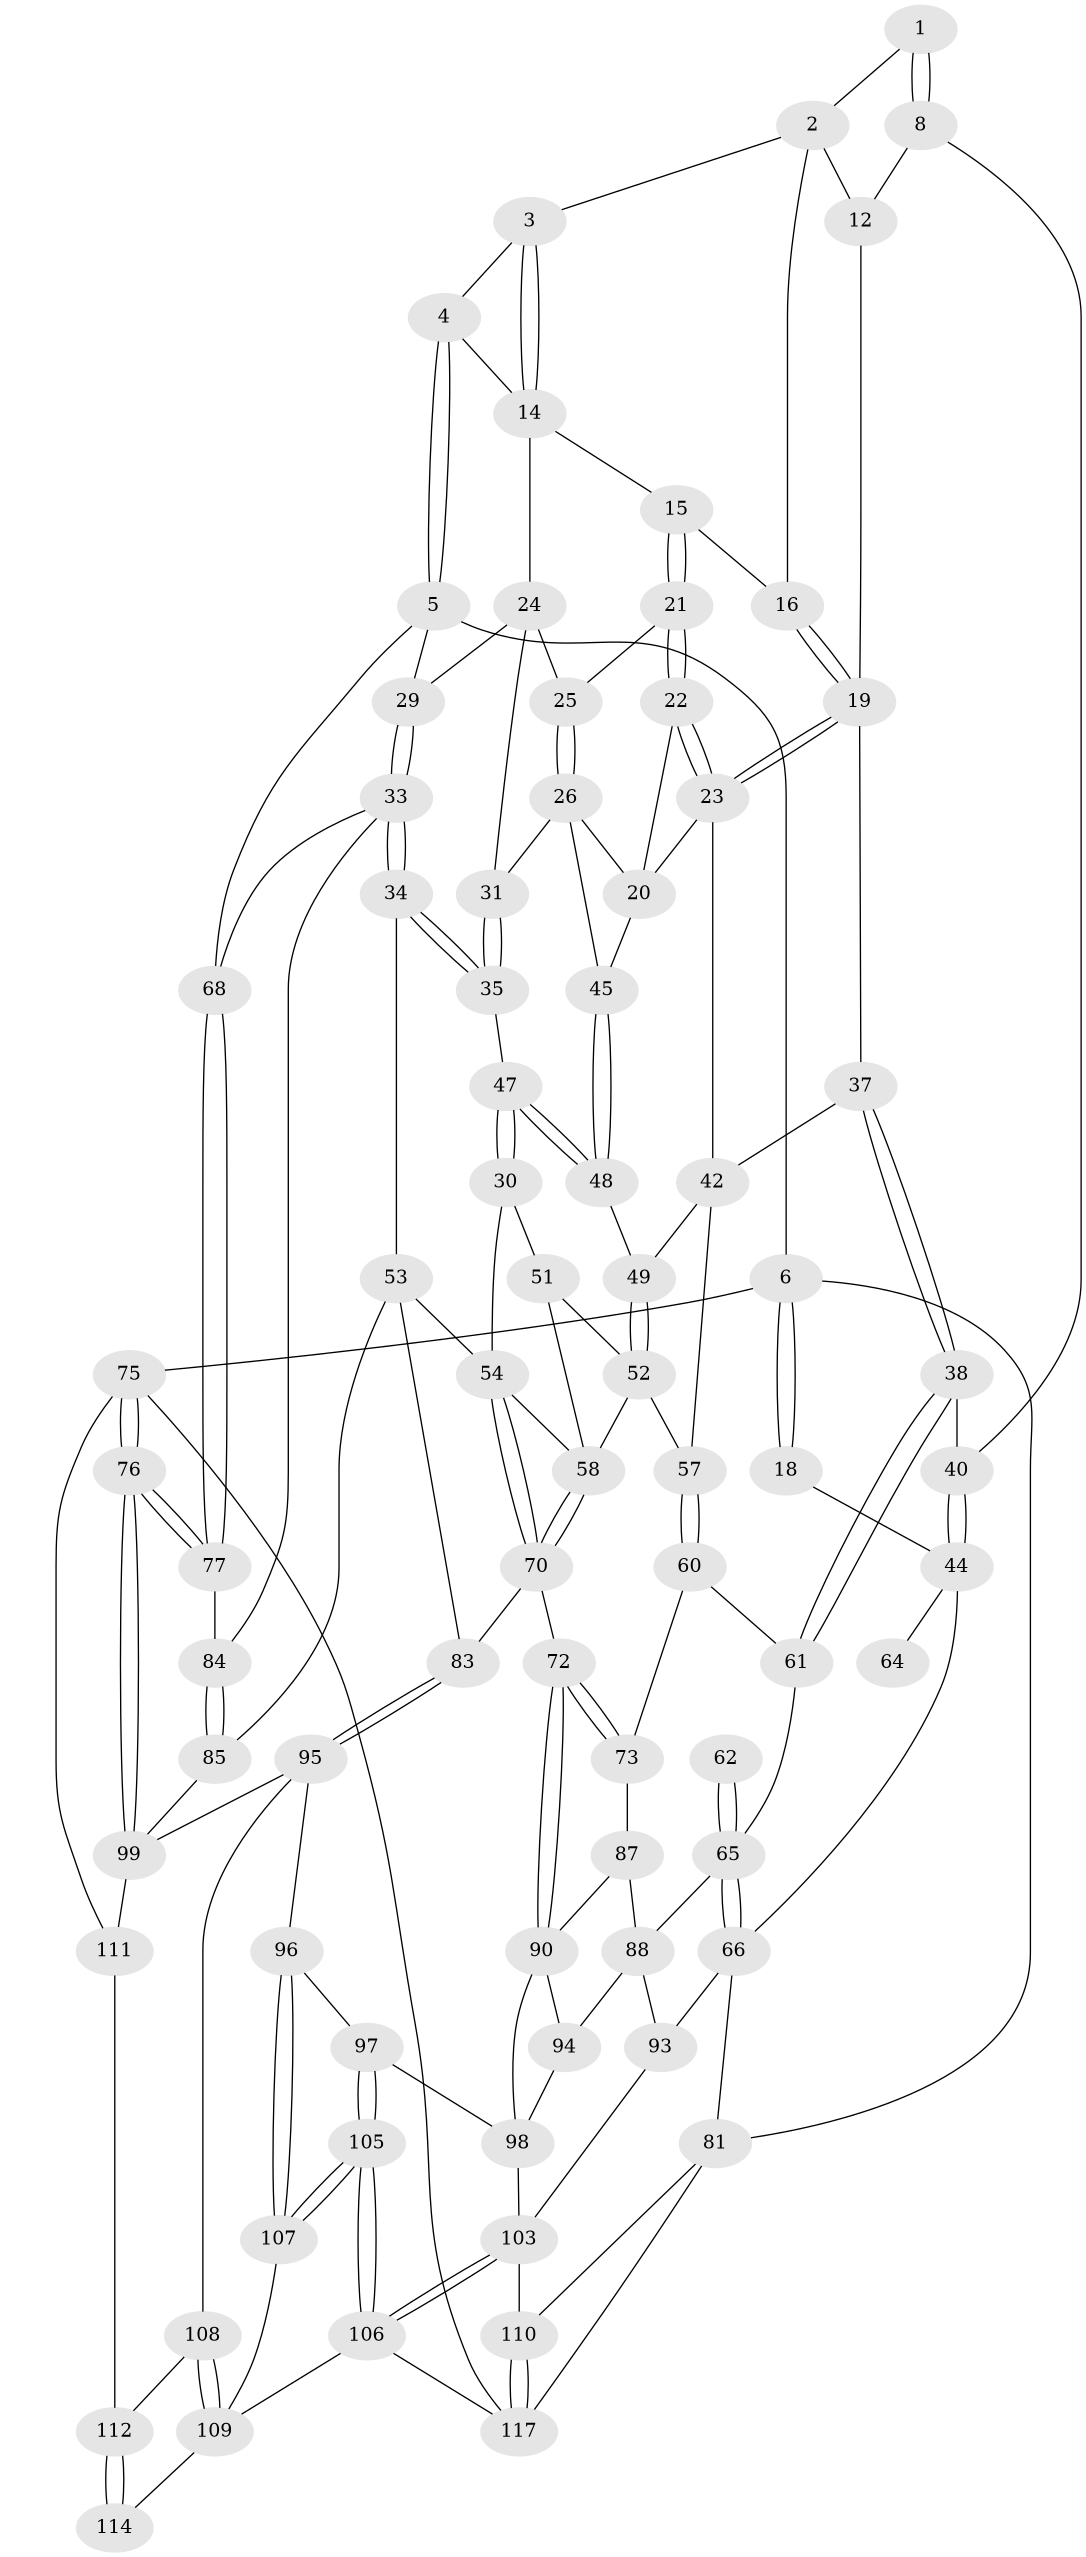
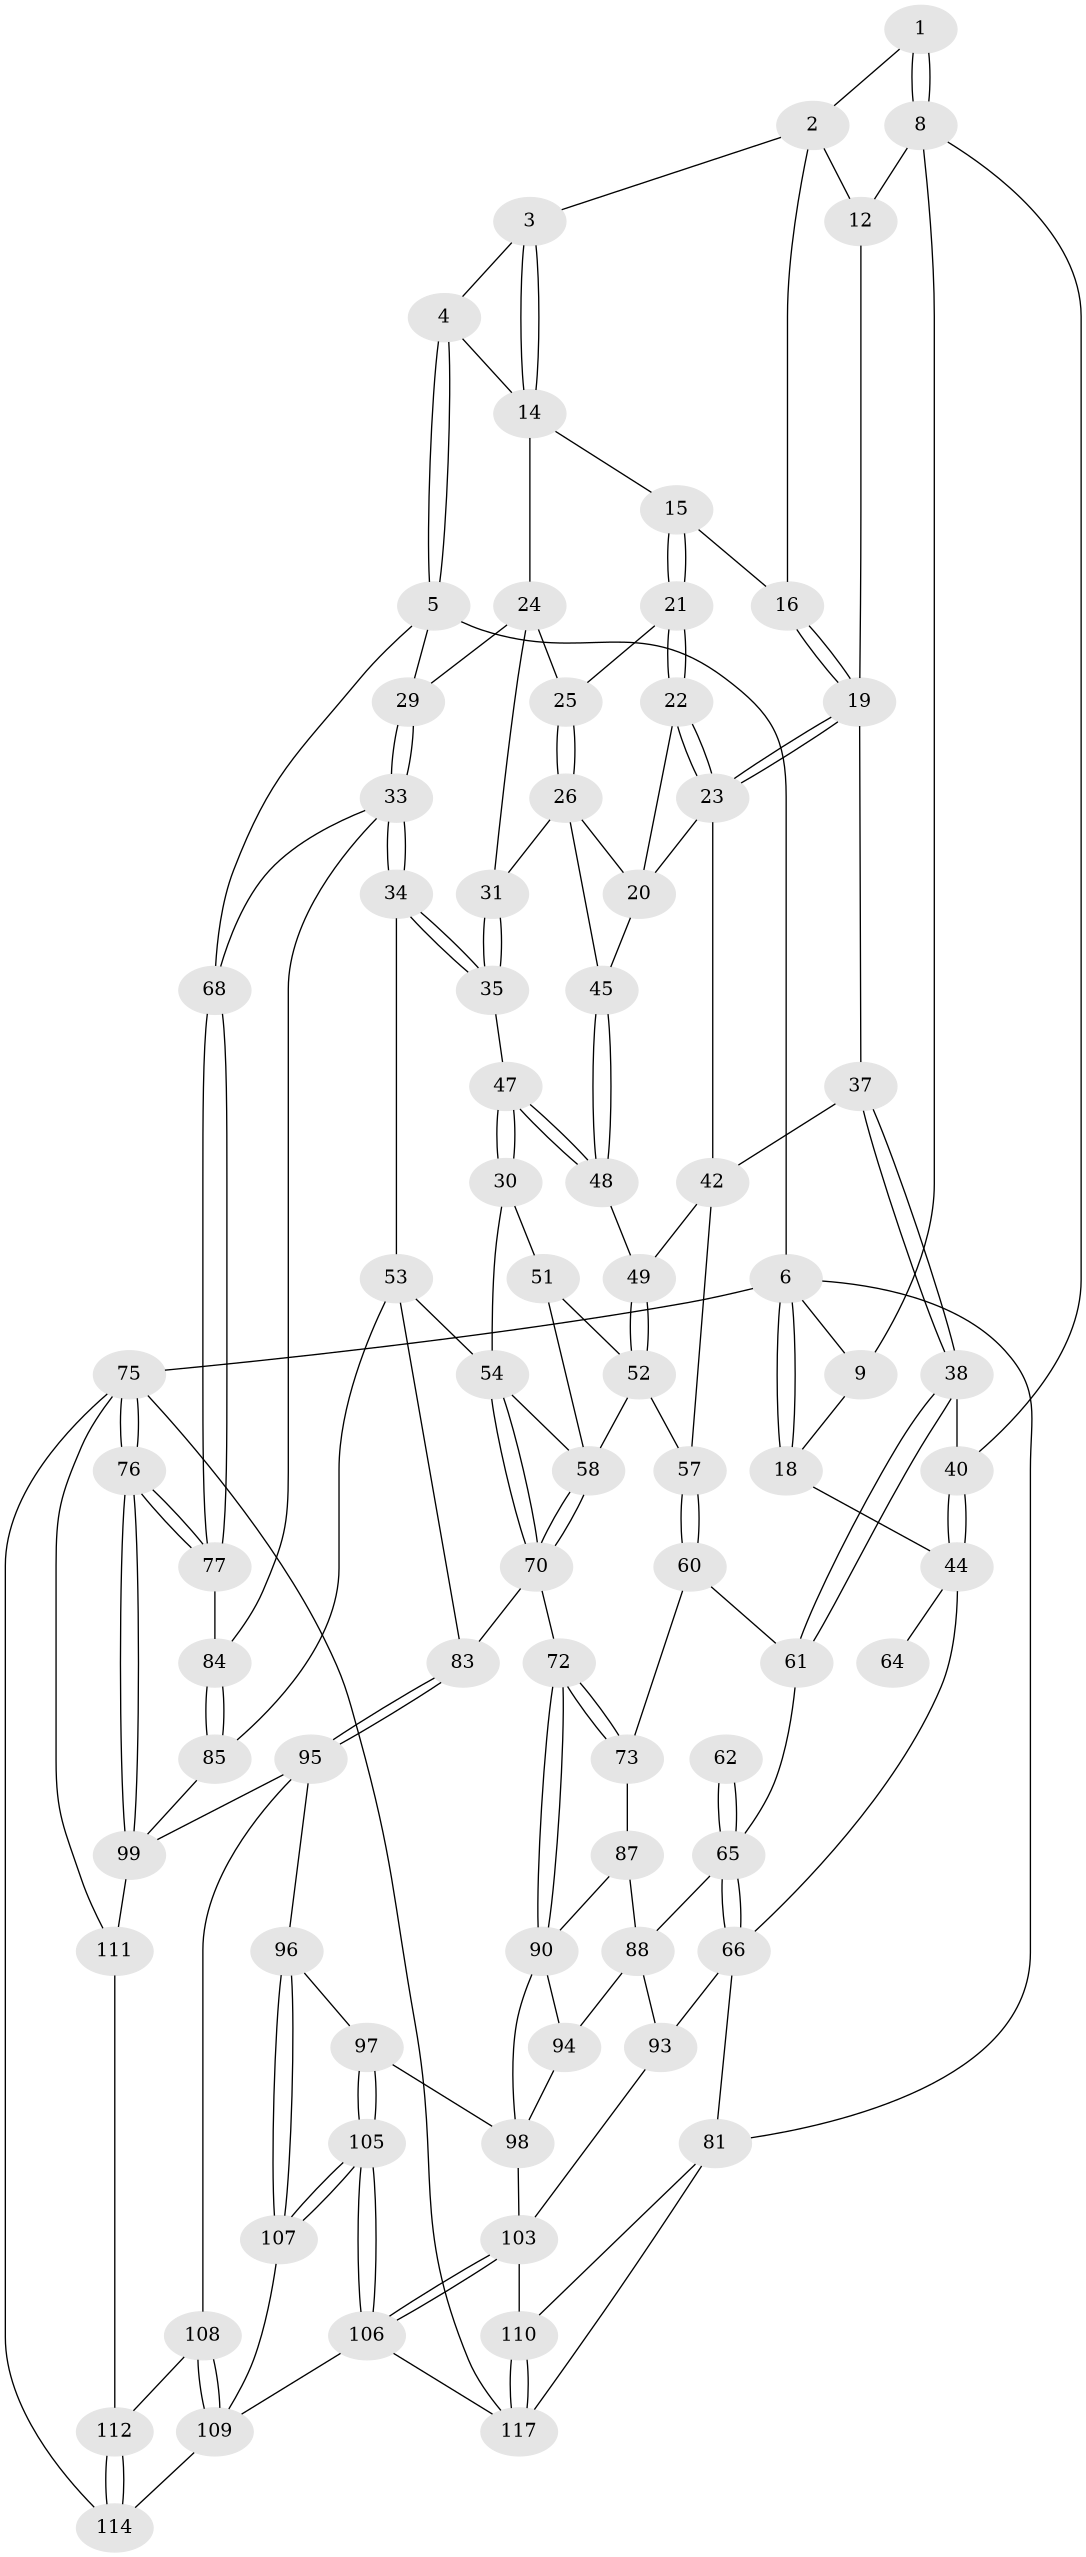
node "9": added
edge "75" -- "114": added
